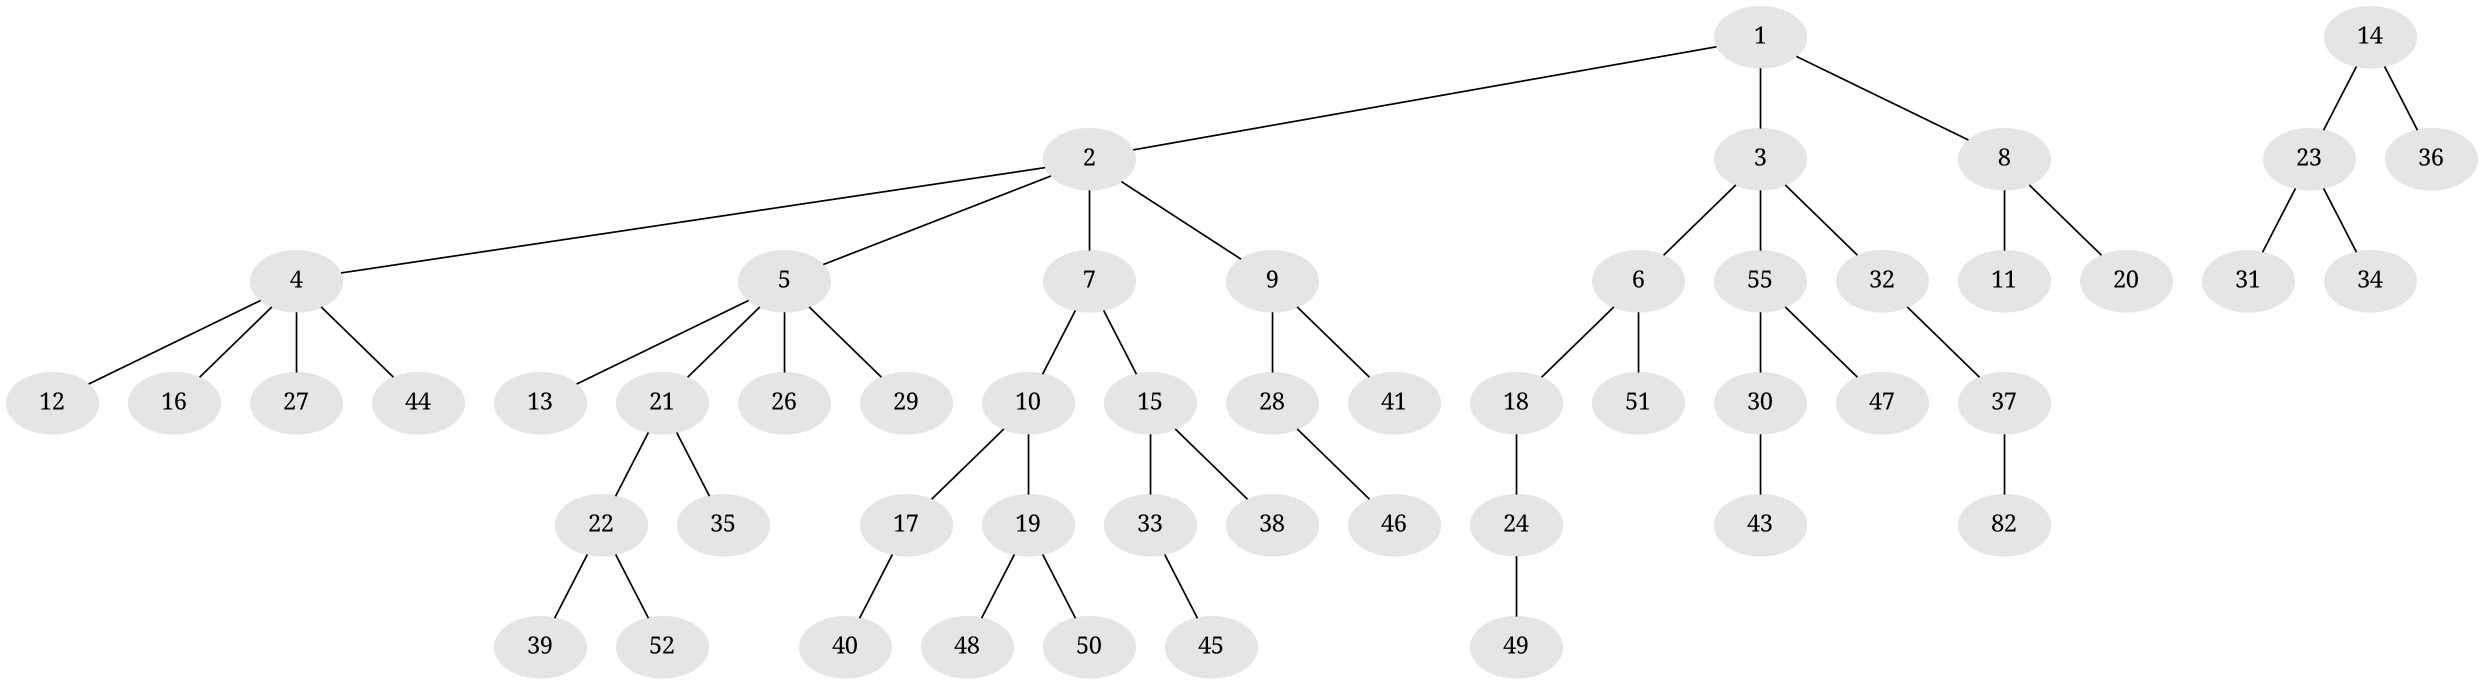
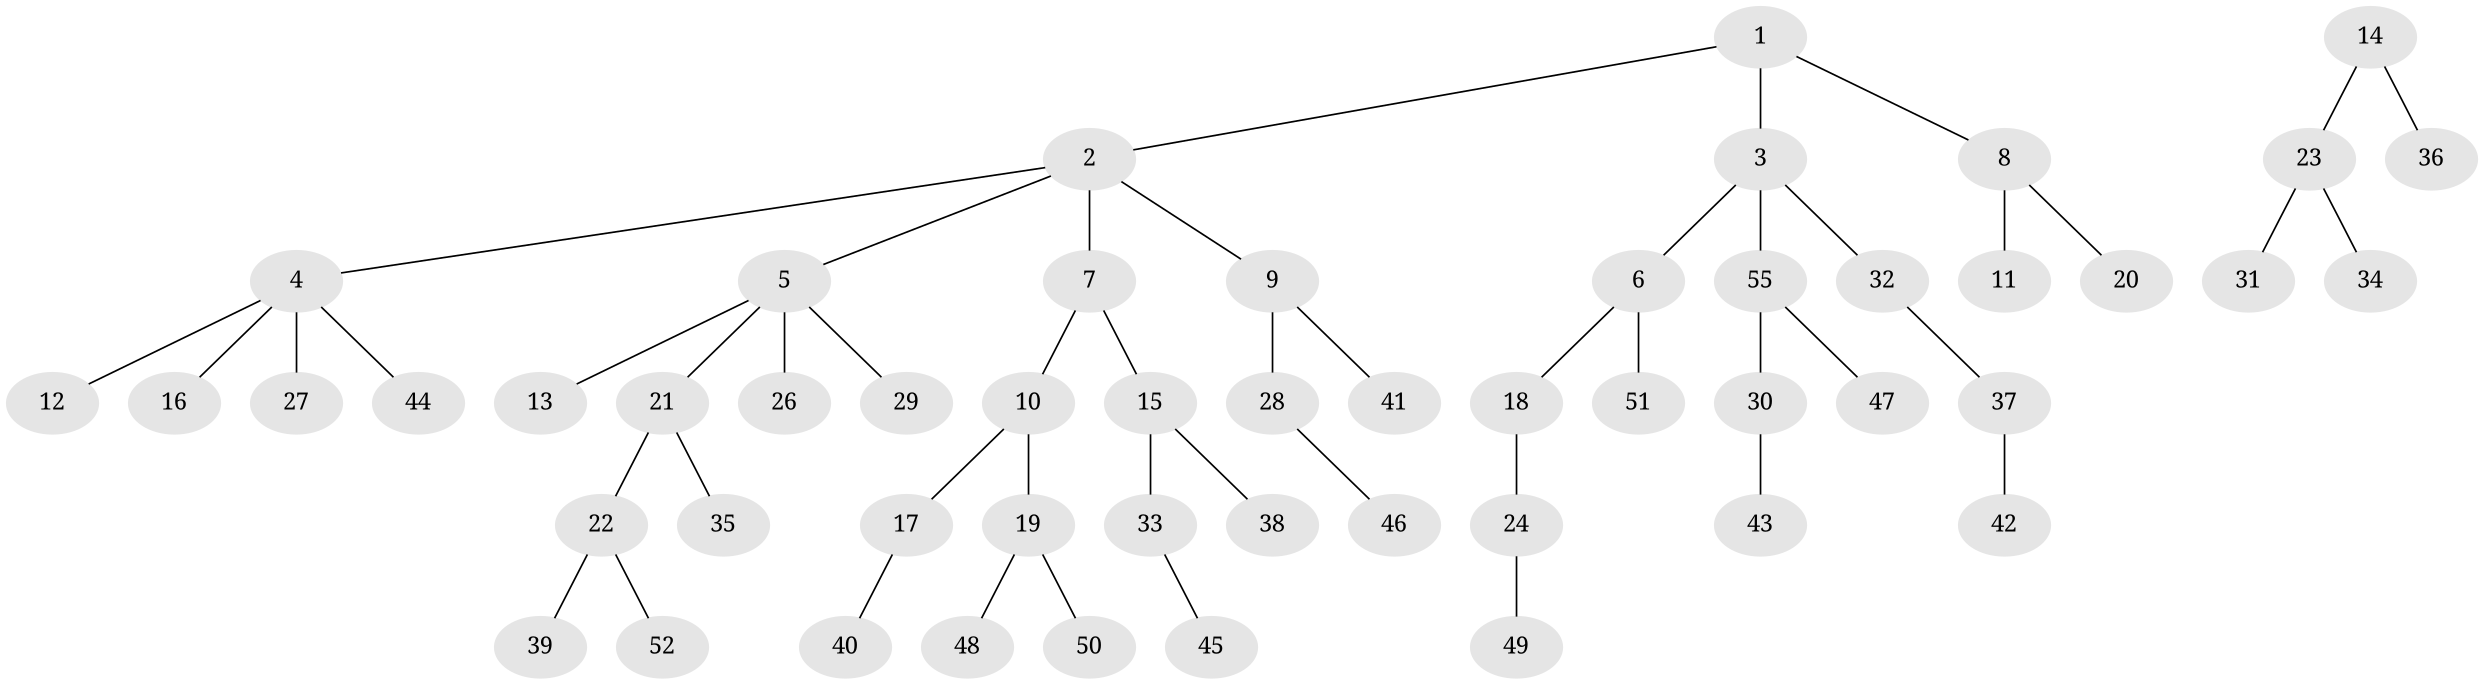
node "82": label "82" -> "42"
